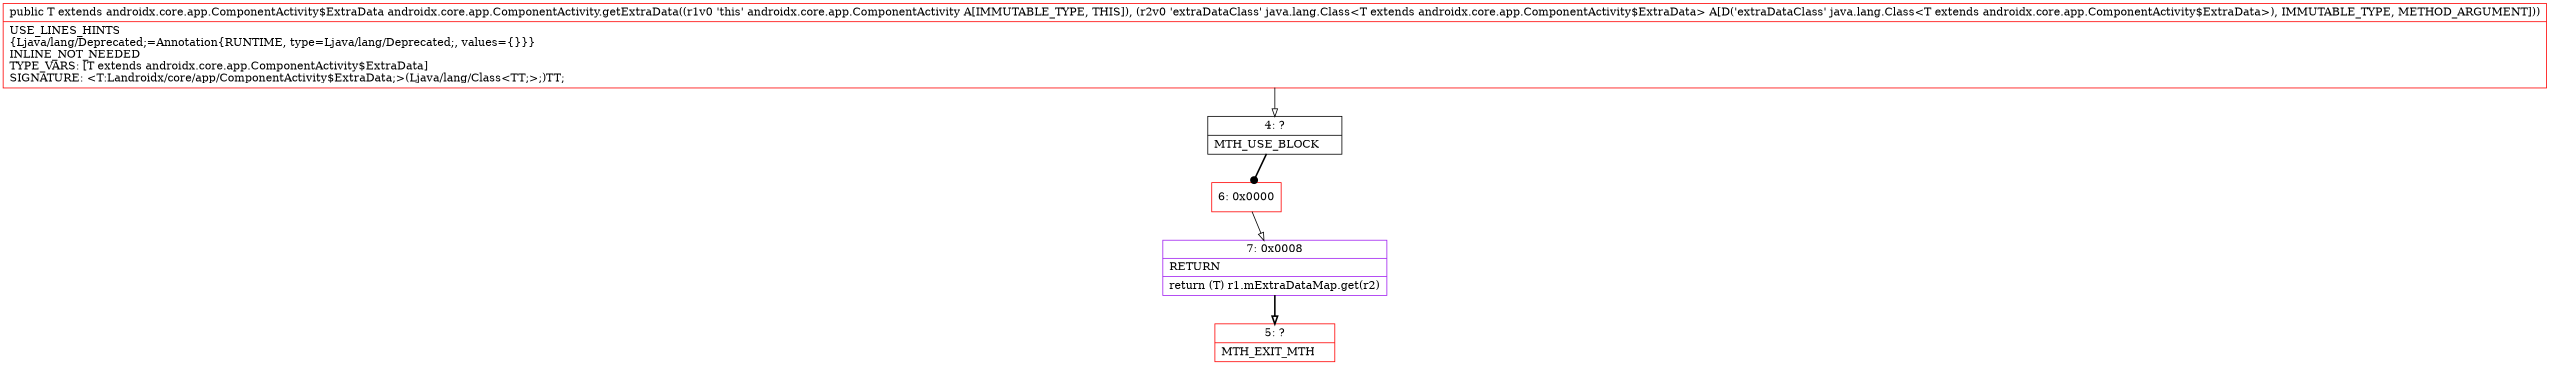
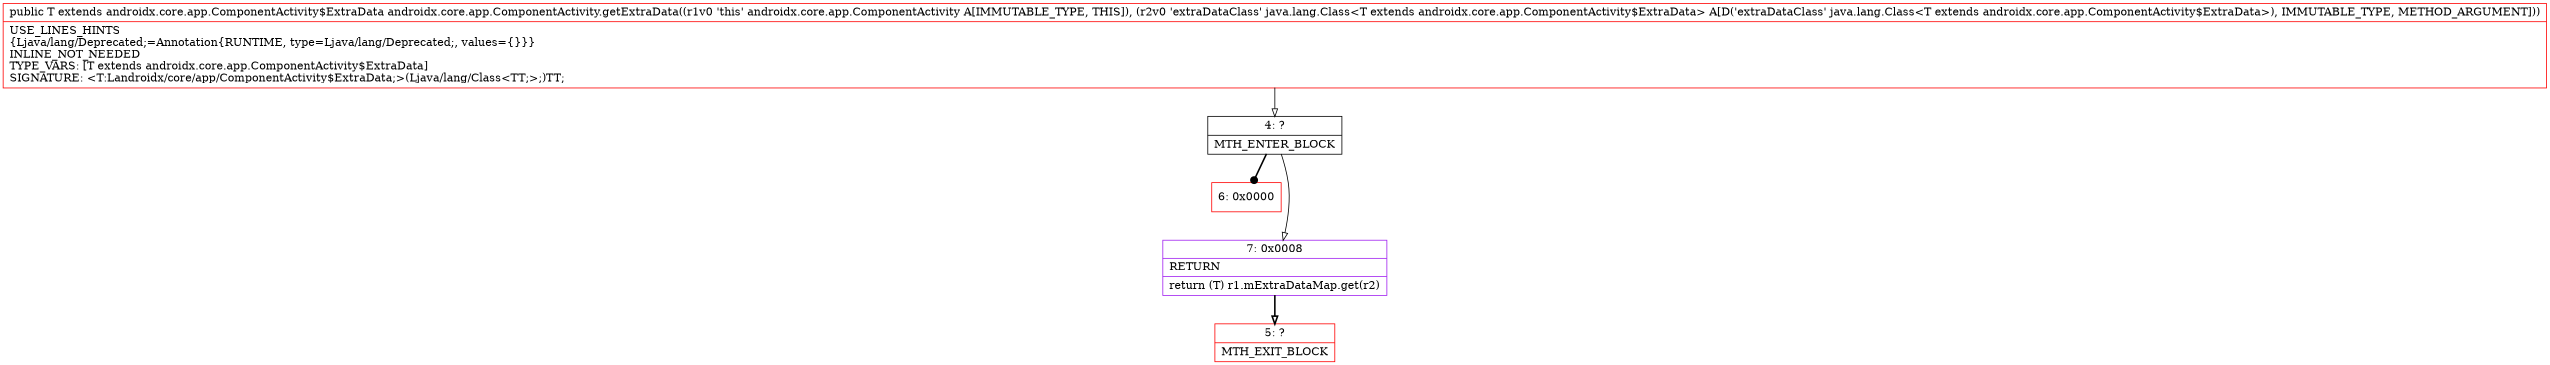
node "4: ?": text "MTH_USE_BLOCK" -> "MTH_ENTER_BLOCK"
edge "6: 0x0000" -> "7: 0x0008": now "4: ?" -> "7: 0x0008"
node "5: ?": text "MTH_EXIT_MTH" -> "MTH_EXIT_BLOCK"
